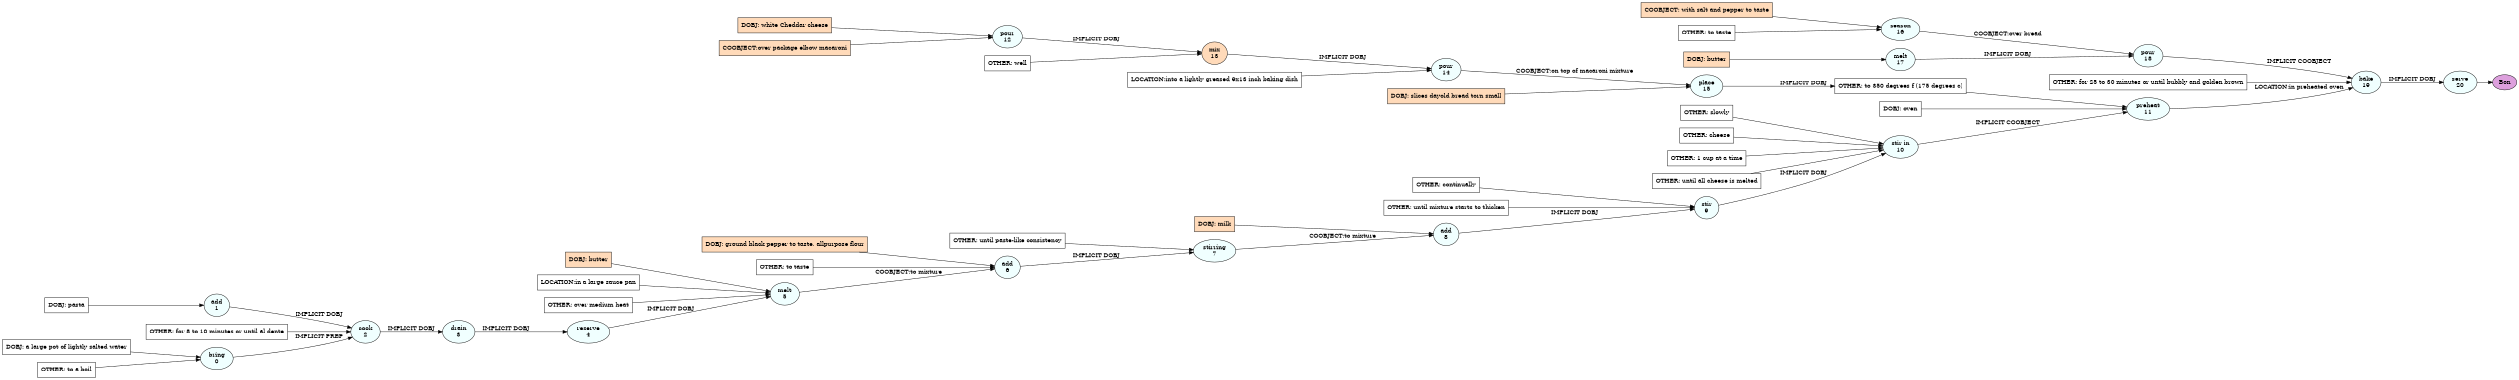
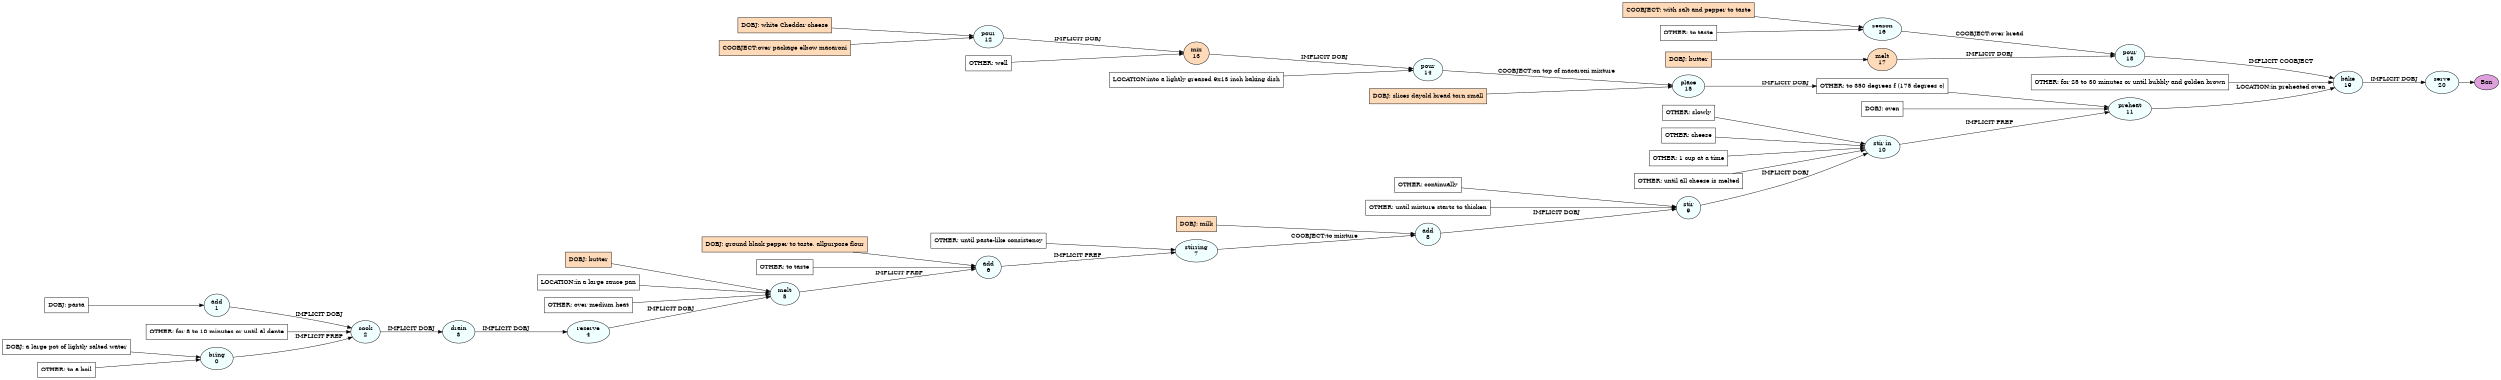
node "melt 17": fillcolor azure -> peachpuff
edge "stir in 10" -> "preheat 11": label "IMPLICIT COOBJECT" -> "IMPLICIT PREP"
edge "add 6" -> "stirring 7": label "IMPLICIT DOBJ" -> "IMPLICIT PREP"
edge "melt 5" -> "add 6": label "COOBJECT:to mixture" -> "IMPLICIT PREP"
